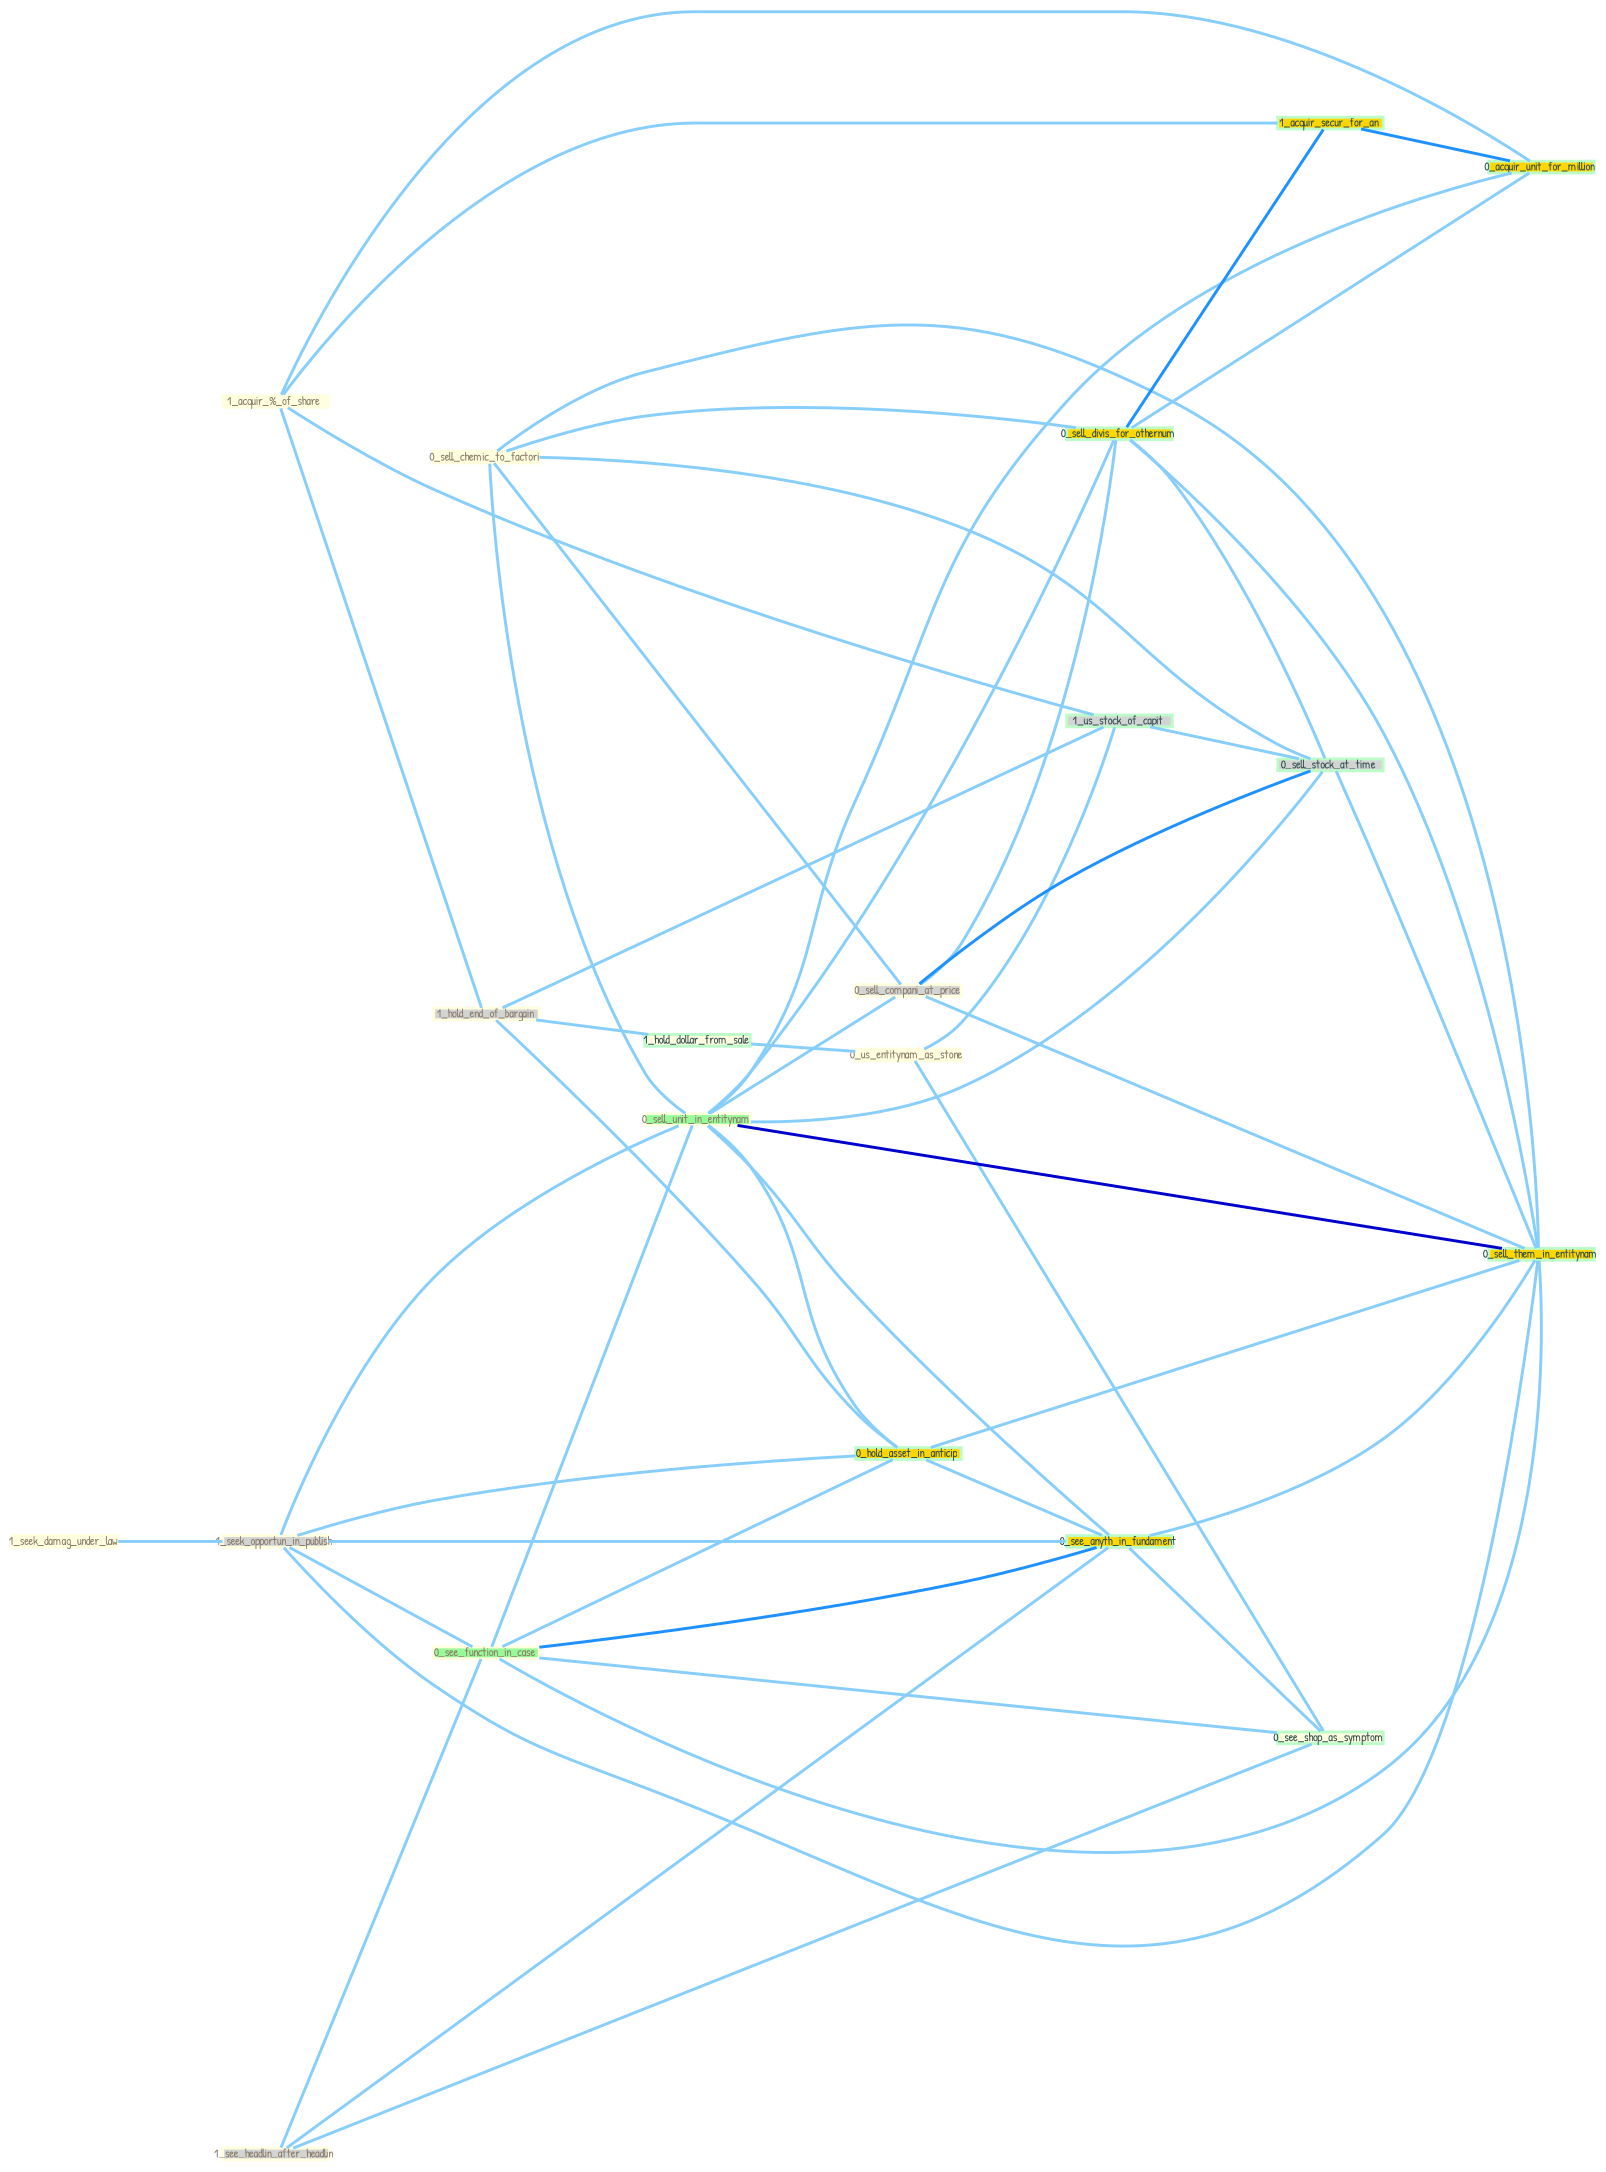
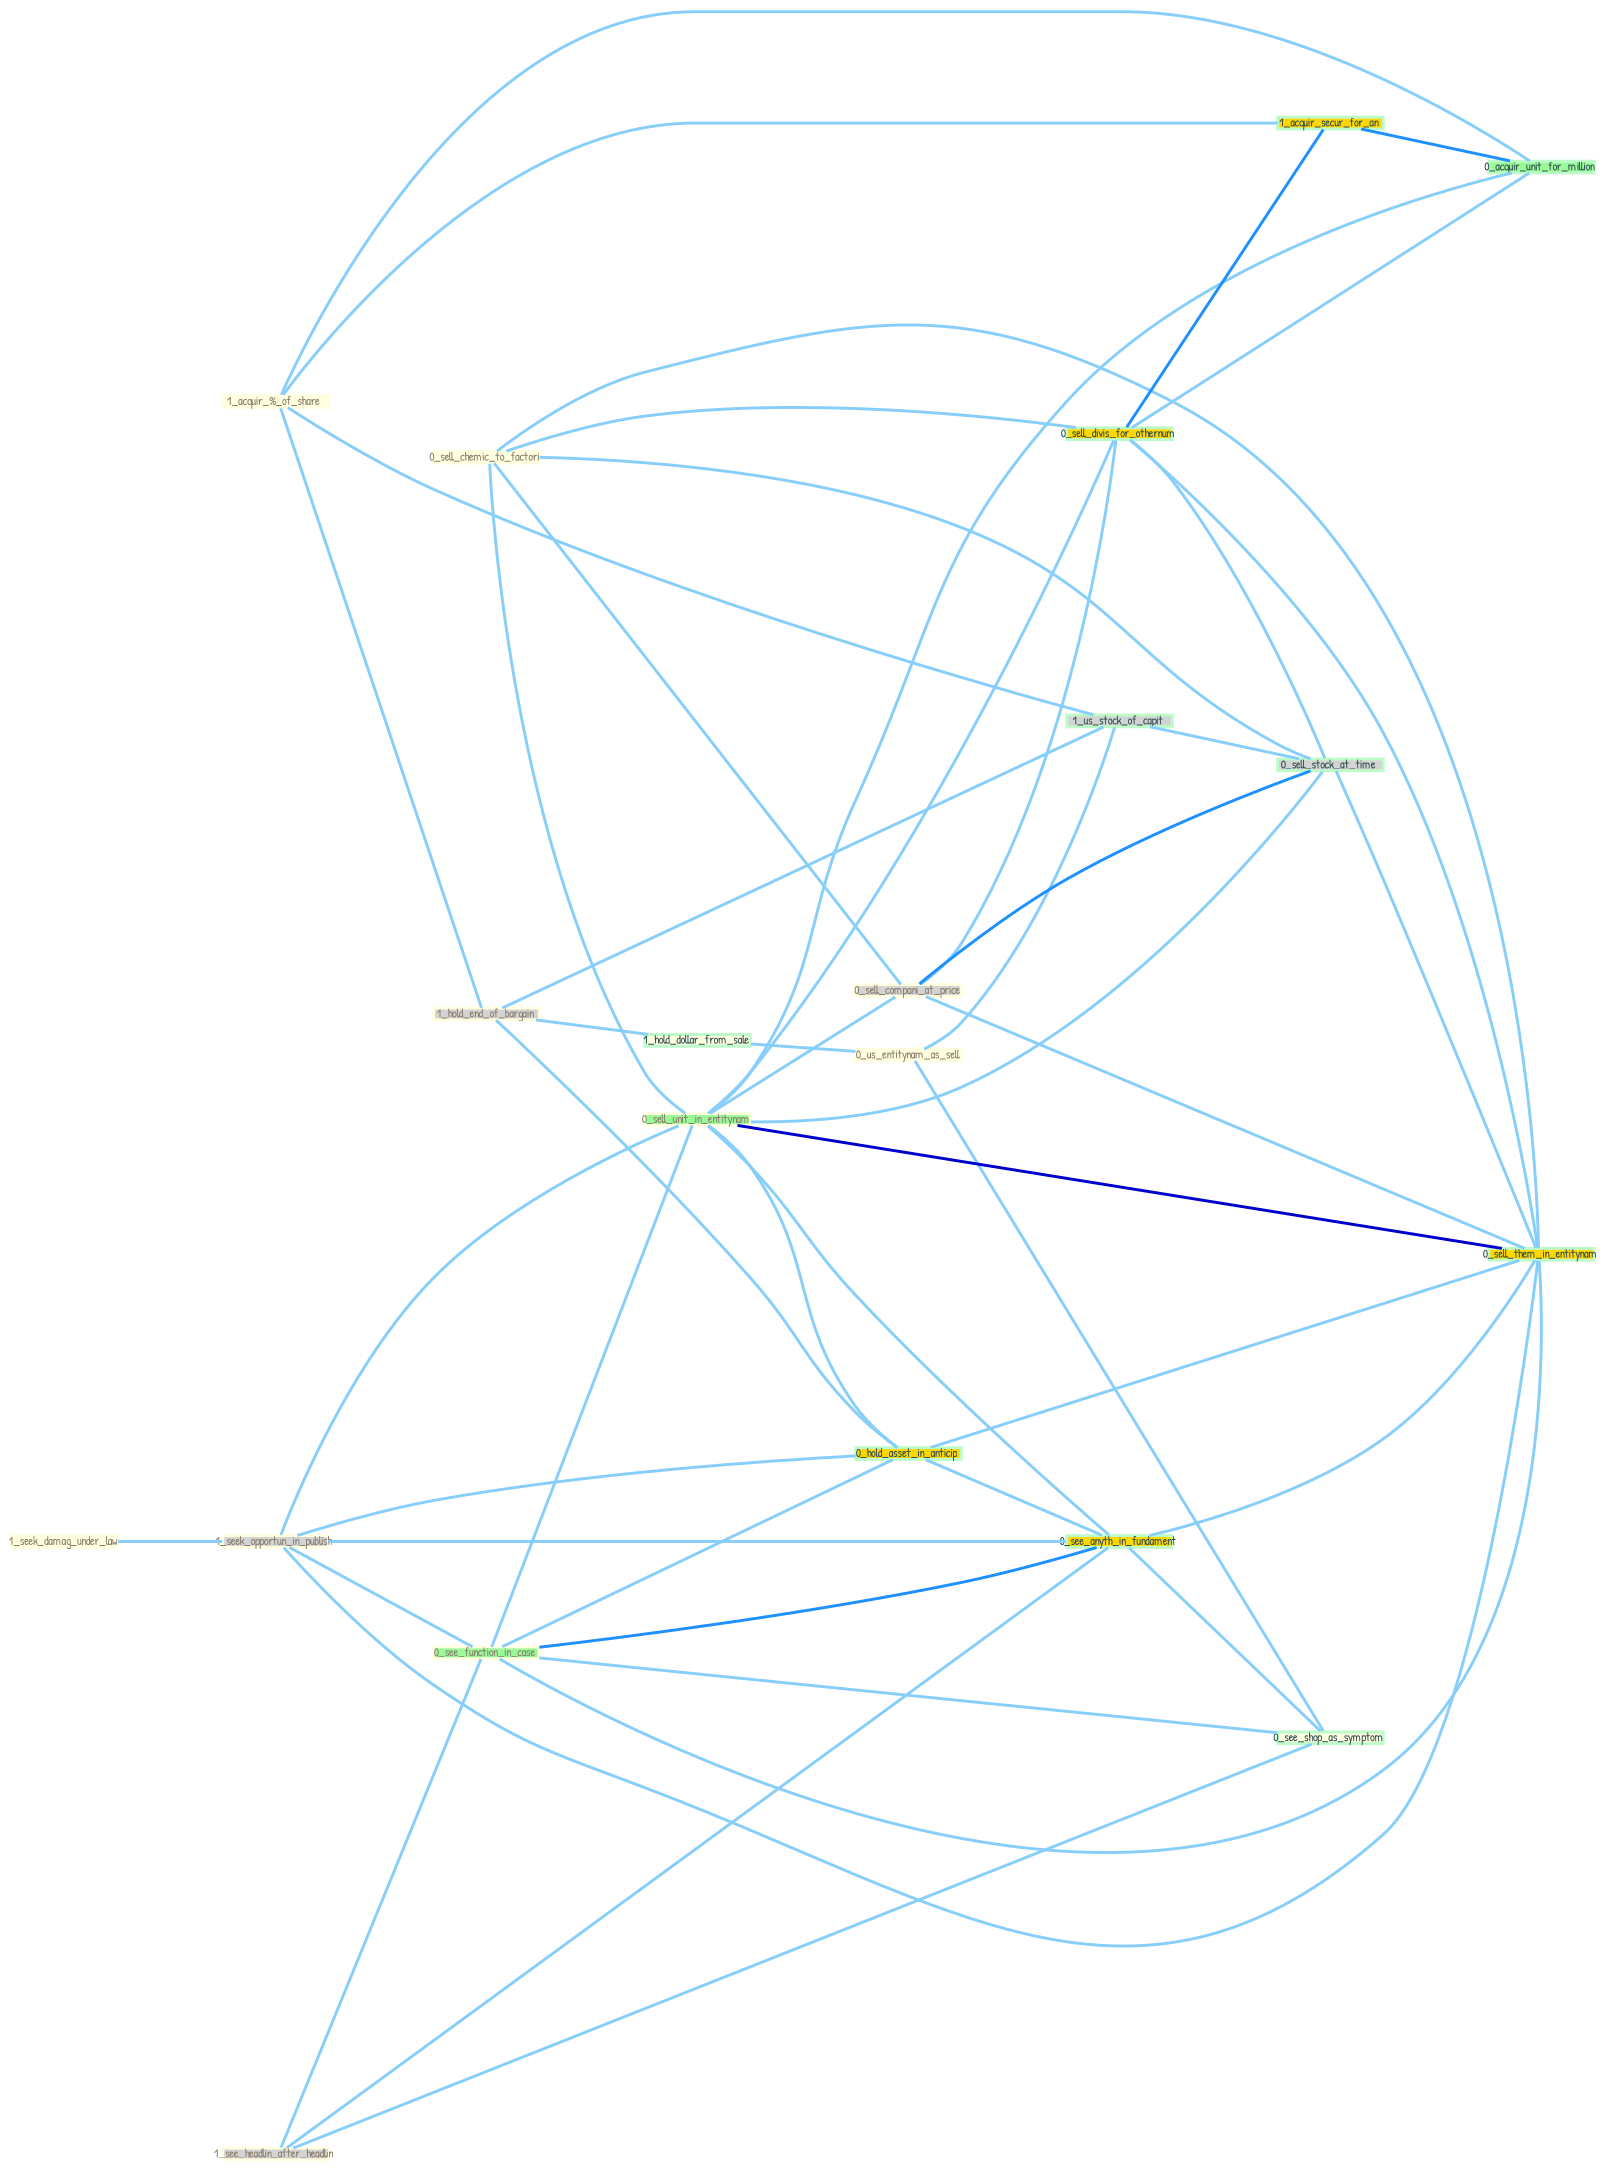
node "0_acquir_unit_for_million": fillcolor gold -> palegreen
node "0_us_entitynam_as_stone": label "0_us_entitynam_as_stone" -> "0_us_entitynam_as_sell"
